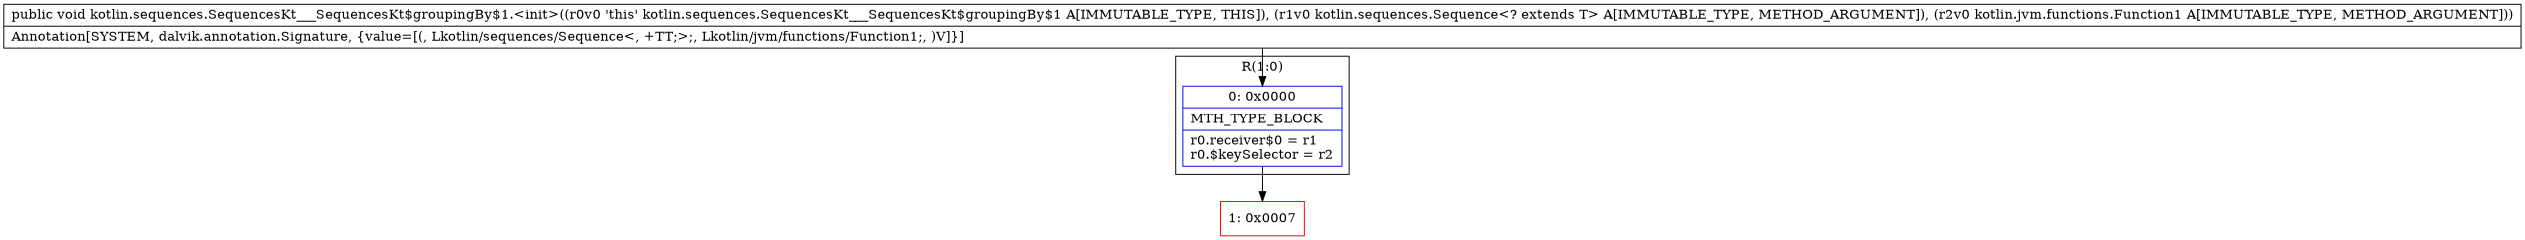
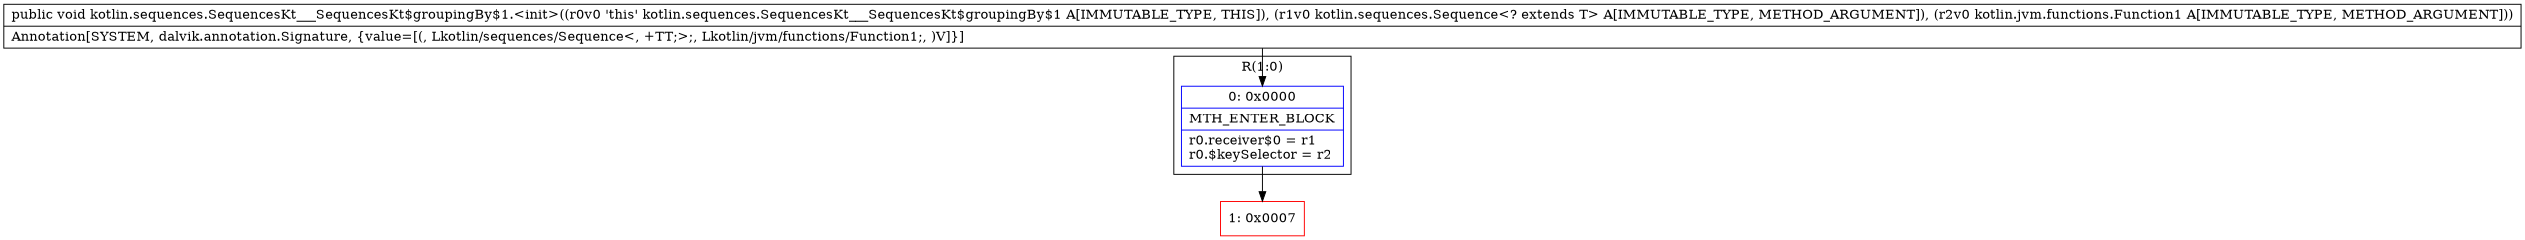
node "0: 0x0000": text "MTH_TYPE_BLOCK" -> "MTH_ENTER_BLOCK"
